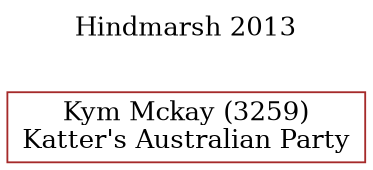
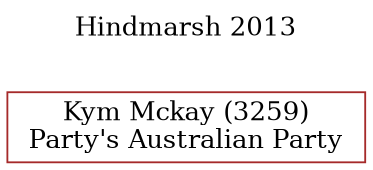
node "Kym Mckay (3259) Katter's Australian Party": label "Kym Mckay (3259) Katter's Australian Party" -> "Kym Mckay (3259) Party's Australian Party"
